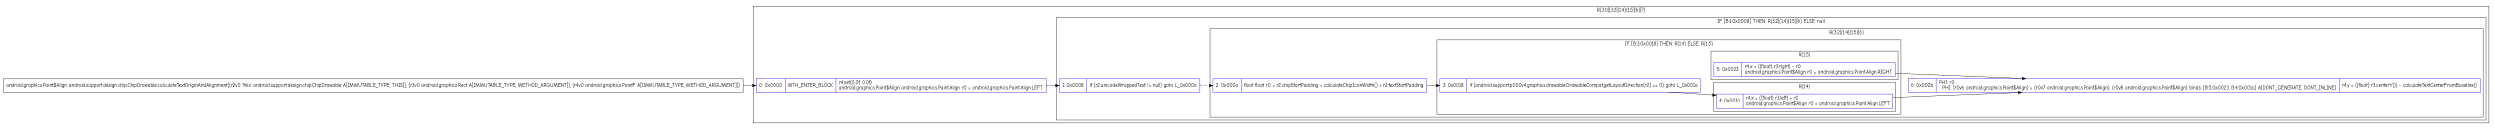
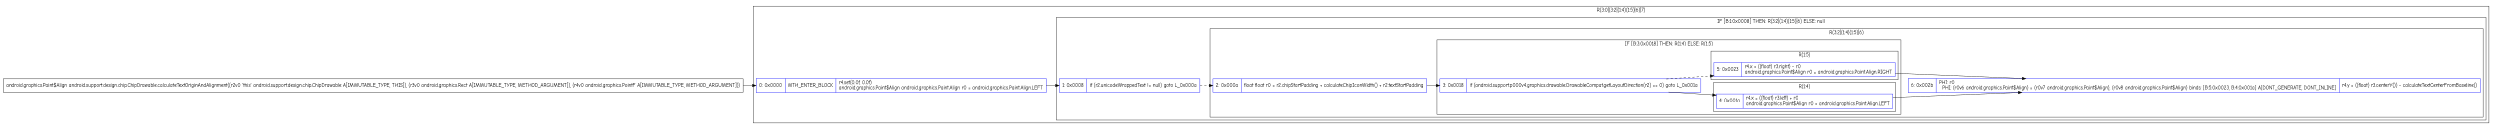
edge "3: 0x0018" -> "5: 0x0023": added
